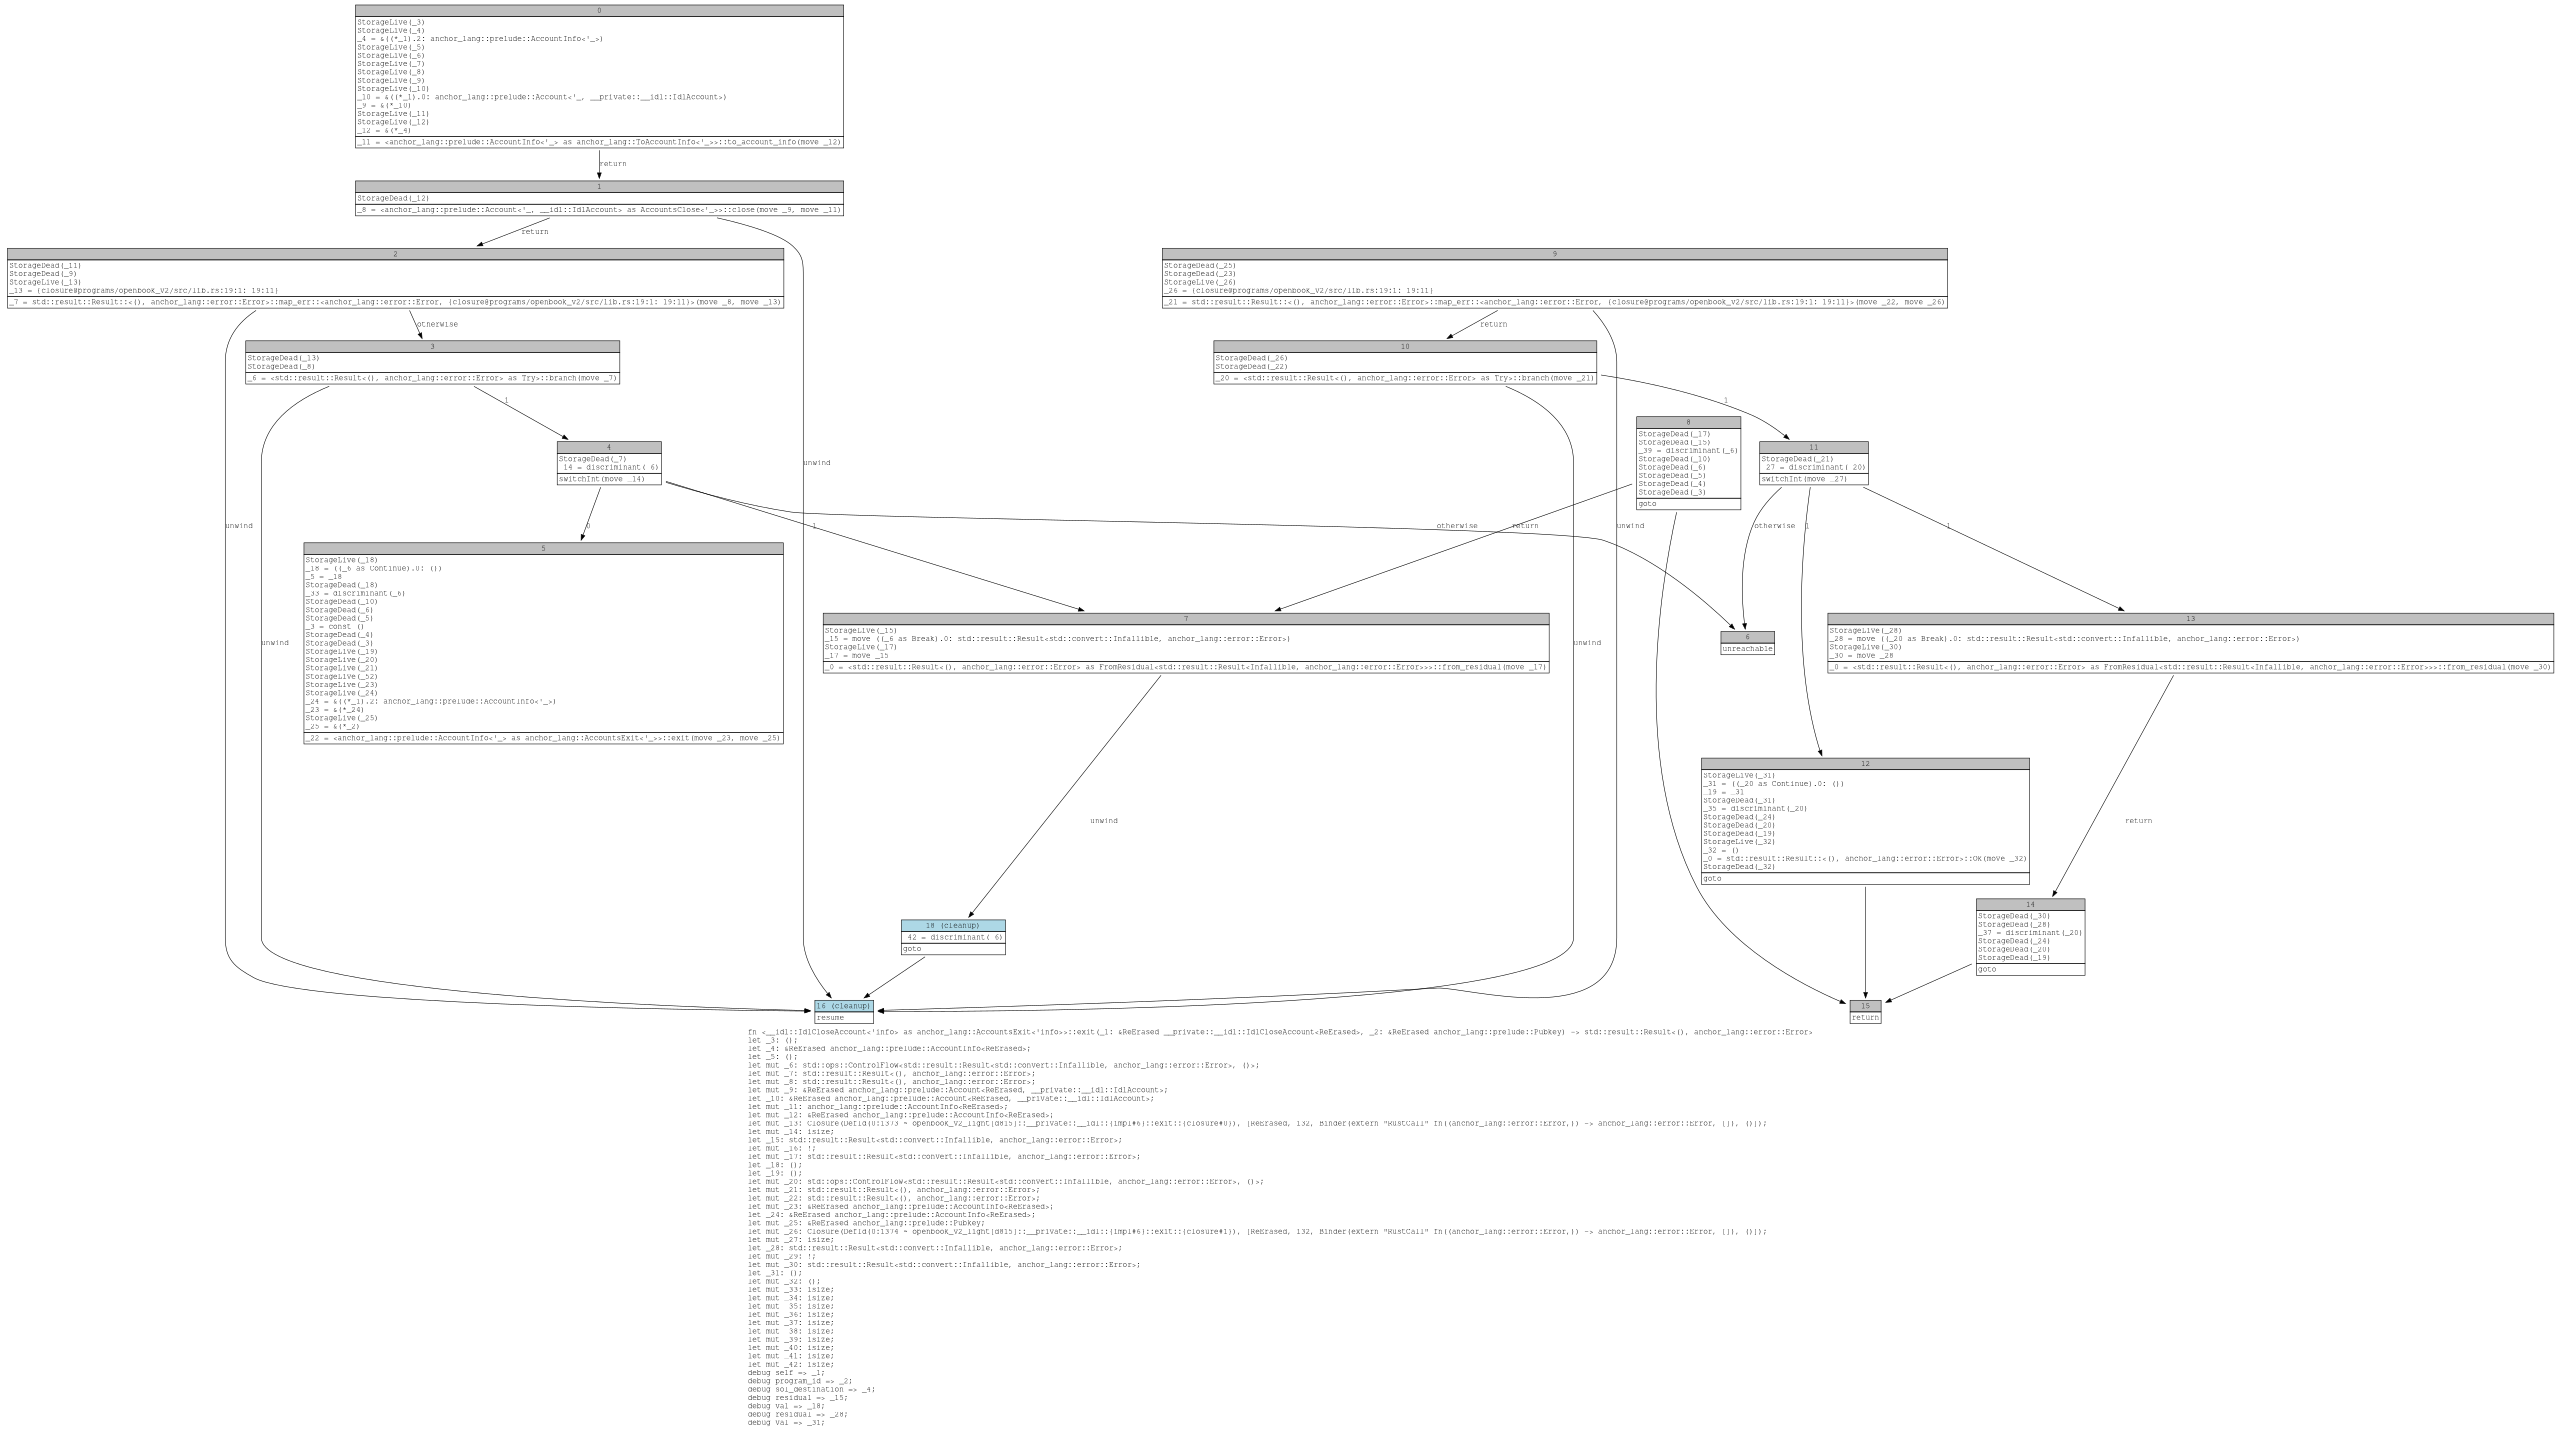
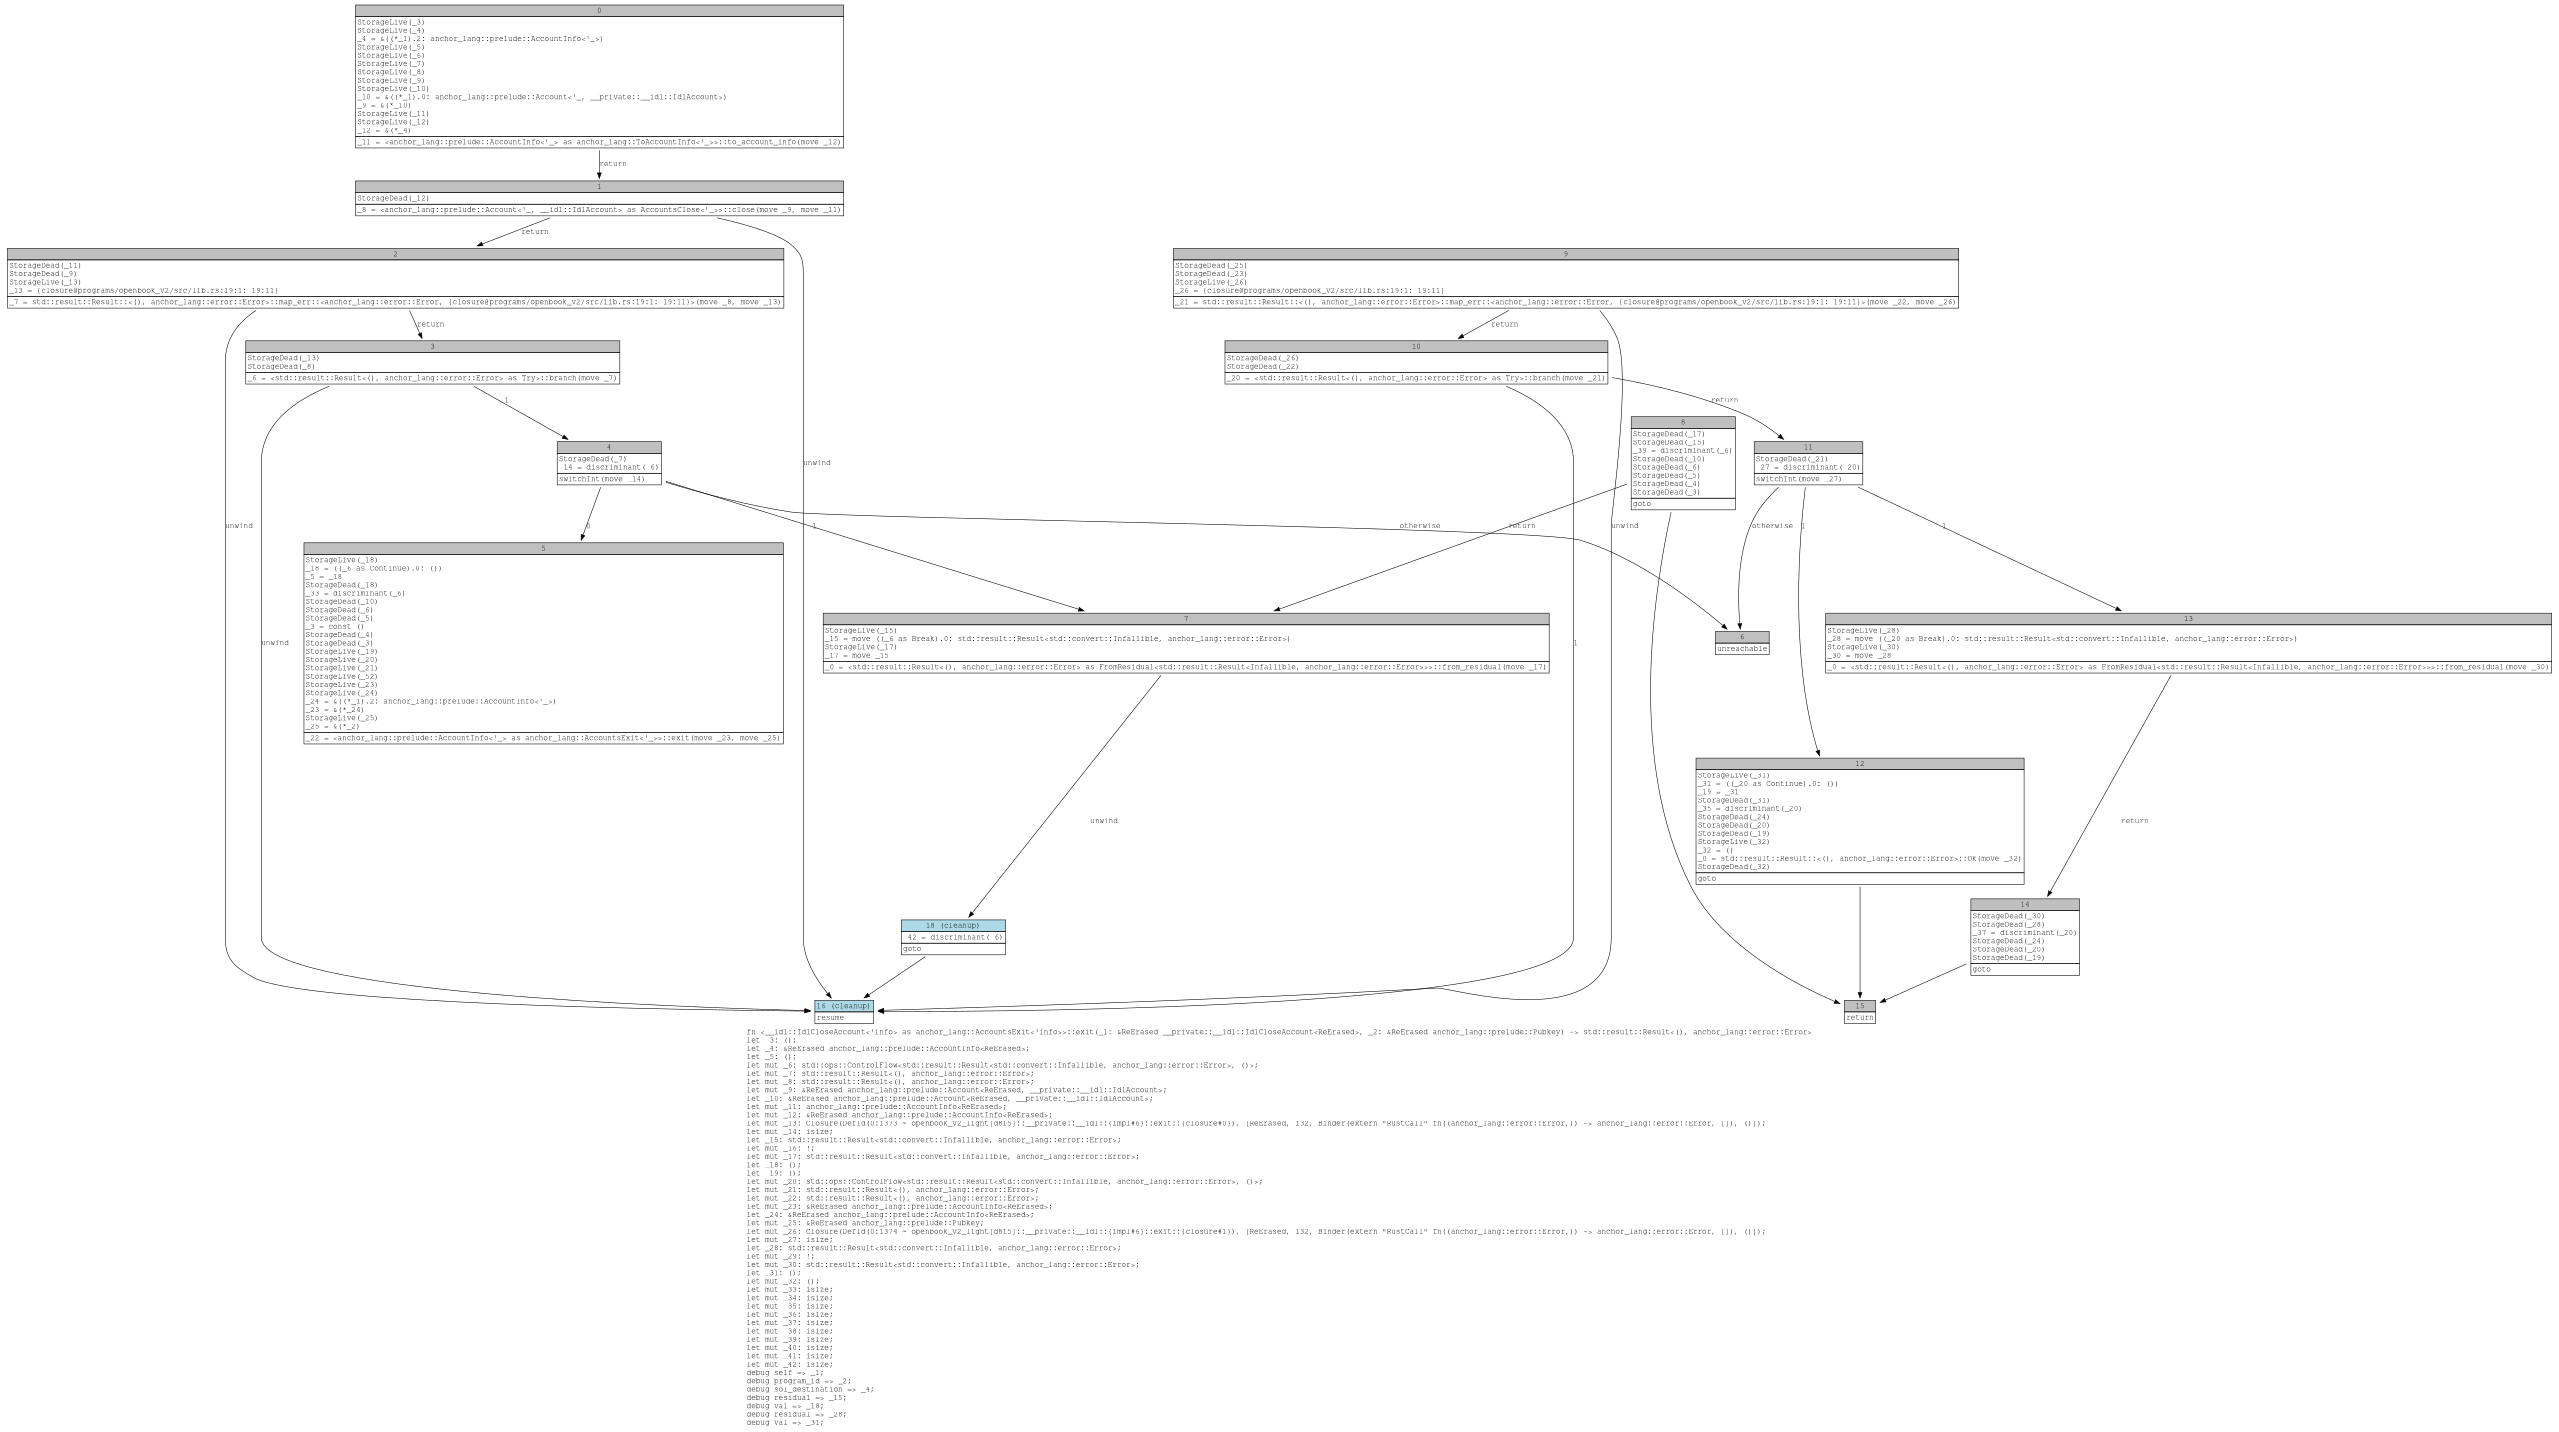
edge "2" -> "3": label "otherwise" -> "return"
edge "10" -> "11": label "1" -> "return"
edge "10" -> "16 (cleanup)": label "unwind" -> "1"
